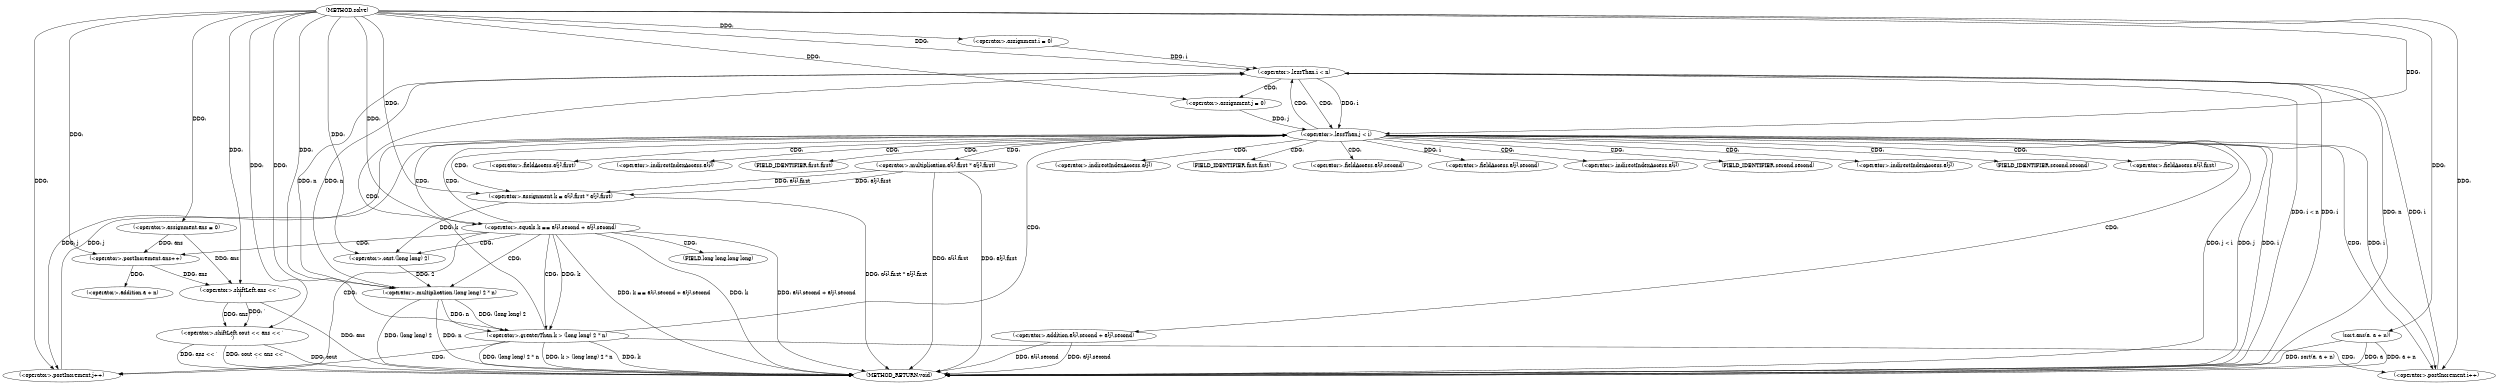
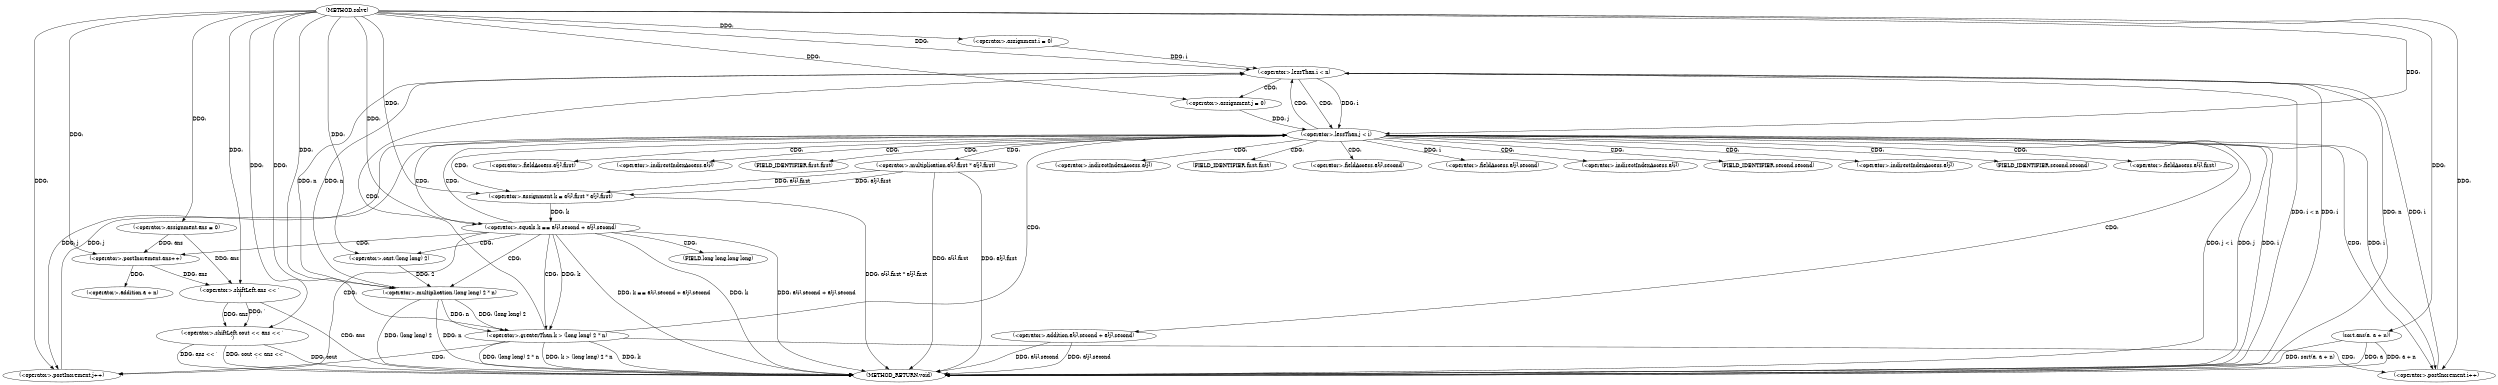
edge "(<operator>.assignment,k = a[i].first * a[j].first)" -> "(<operator>.cast,(long long) 2)": now "(<operator>.assignment,k = a[i].first * a[j].first)" -> "(<operator>.equals,k == a[i].second + a[j].second)"
edge "(<operator>.shiftLeft,ans << ' ')" -> "(METHOD_RETURN,void)": label "DDG: ans" -> "CDG: ans"
